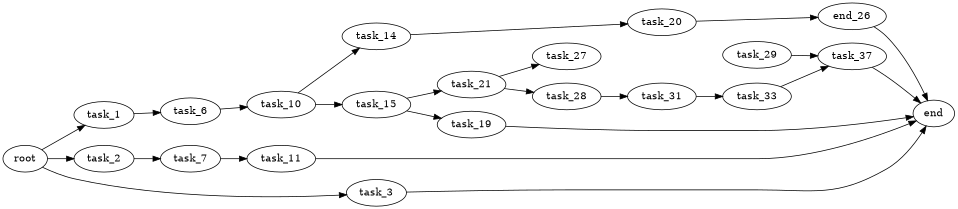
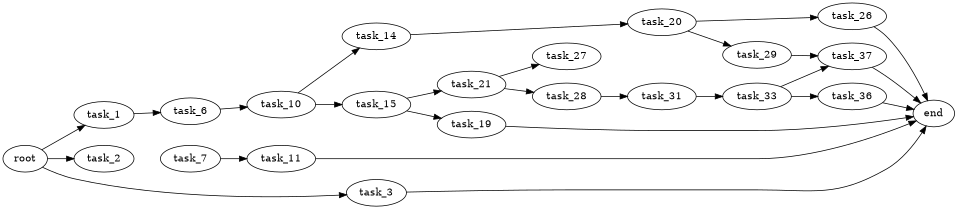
node "end_26": label "end_26" -> "task_26"
edge "task_20" -> "task_29": added
node "task_36": added
edge "task_2" -> "task_7": removed
